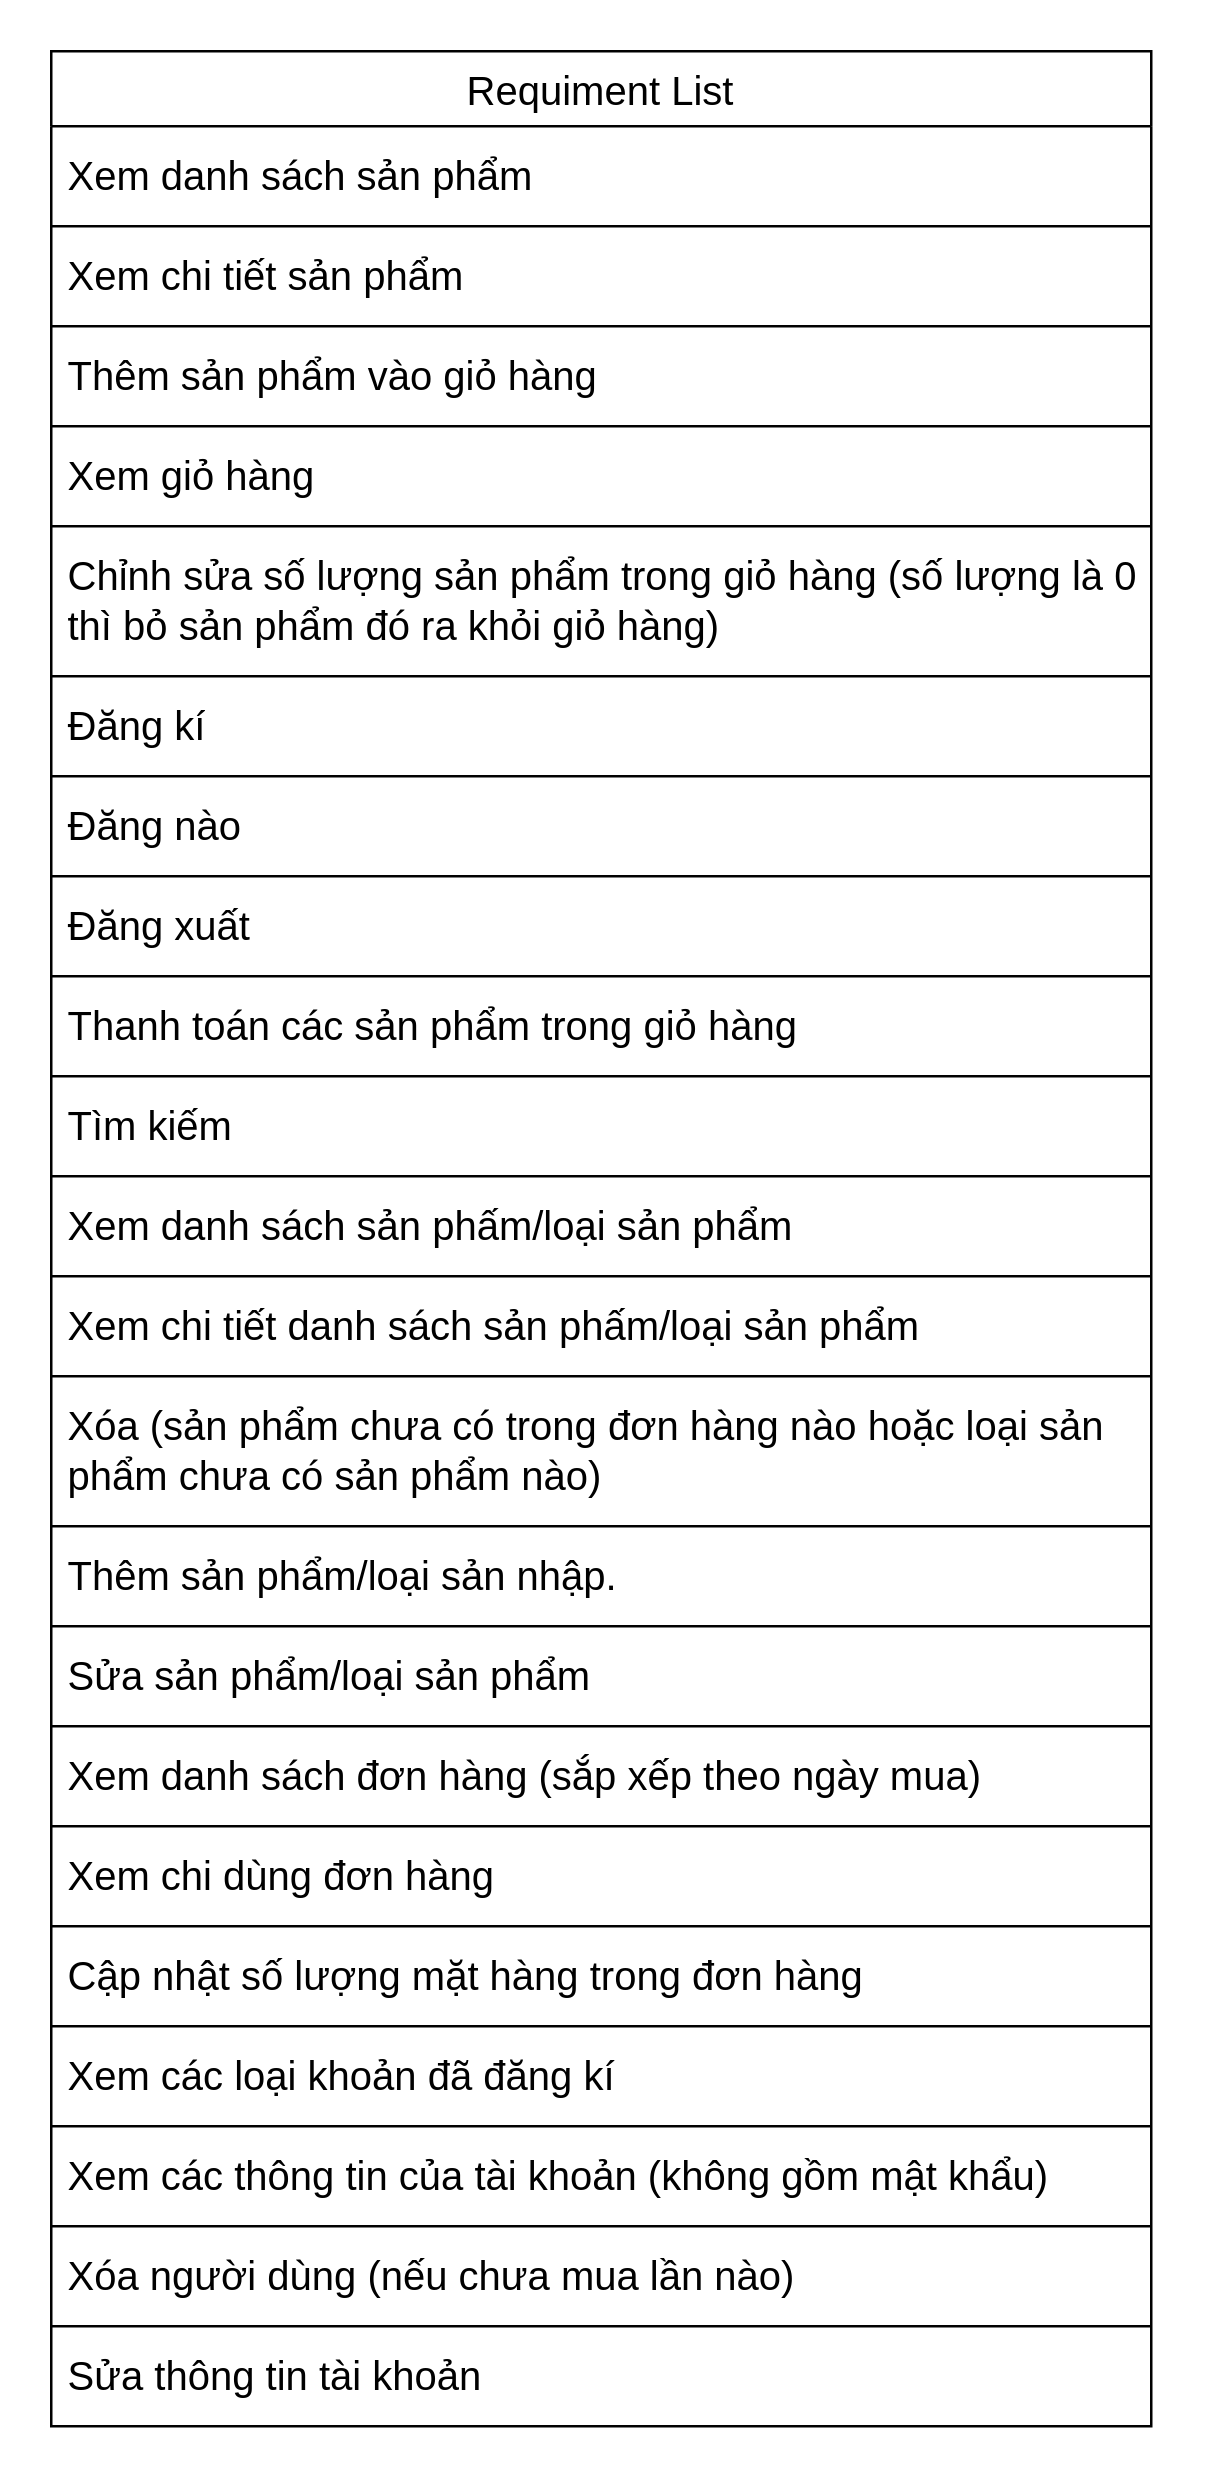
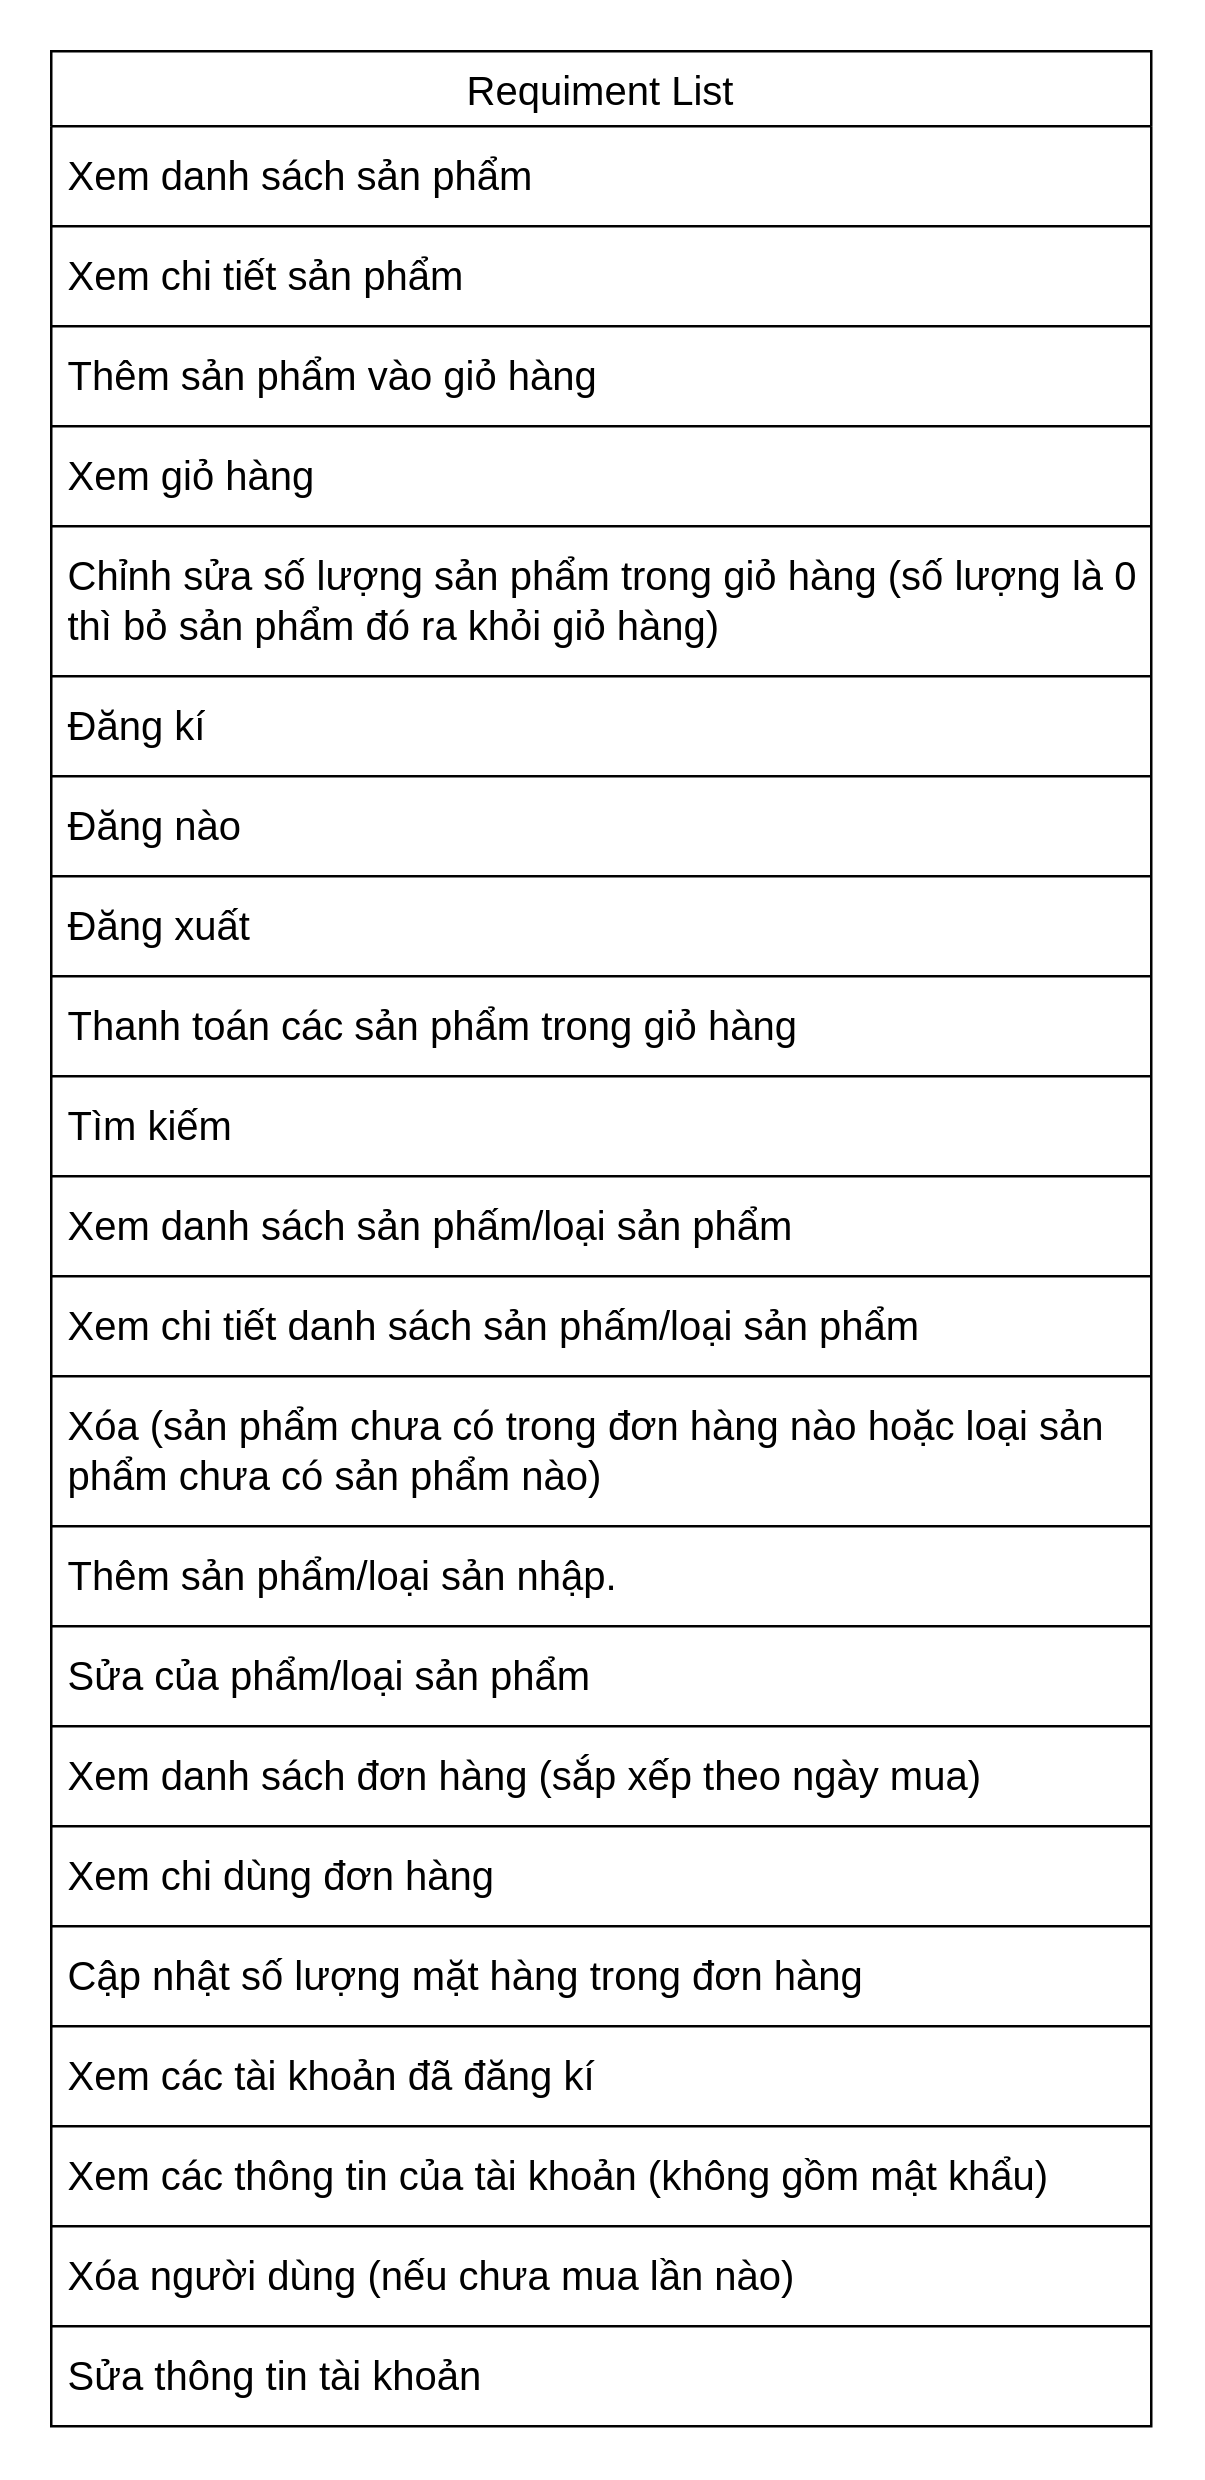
node "Sửa sản phẩm/loại sản phẩm": label "Sửa sản phẩm/loại sản phẩm" -> "Sửa của phẩm/loại sản phẩm"
node "Xem các loại khoản đã đăng kí": label "Xem các loại khoản đã đăng kí" -> "Xem các tài khoản đã đăng kí"
